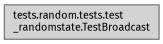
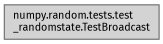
node "tests.random.tests.test _randomstate.TestBroadcast": label "tests.random.tests.test _randomstate.TestBroadcast" -> "numpy.random.tests.test _randomstate.TestBroadcast"
